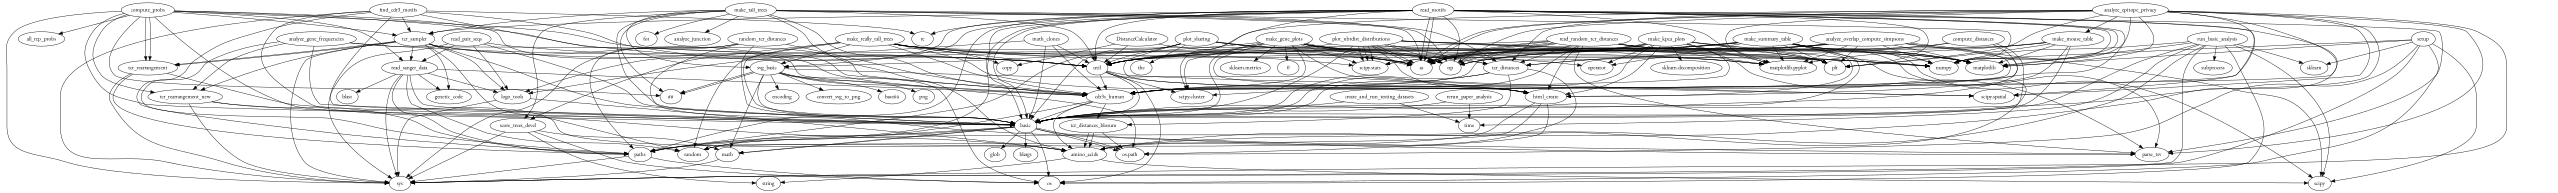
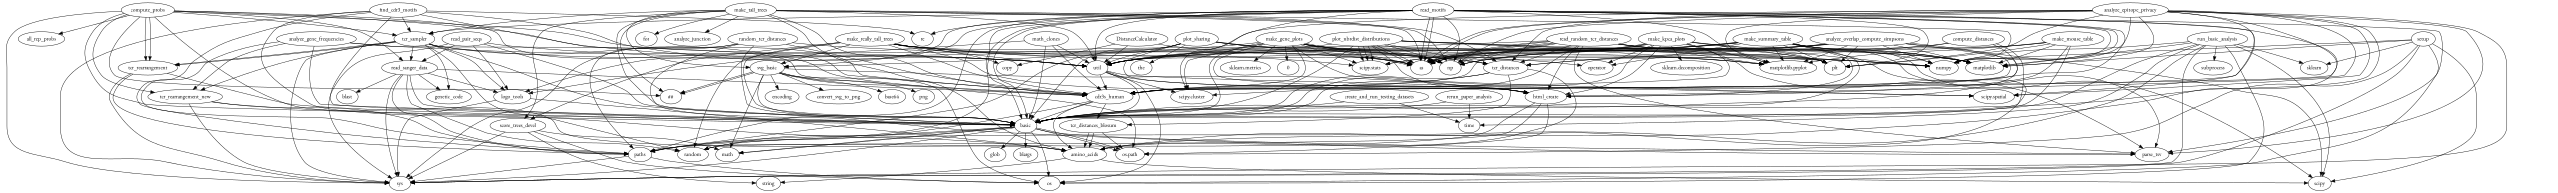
edge "analyze_epitope_privacy" -> "make_mouse_table": now "analyze_epitope_privacy" -> "html_create"
edge "random_tcr_distances" -> "tcr_distances": added
edge "math" -> "sys": now "basic" -> "sys"
